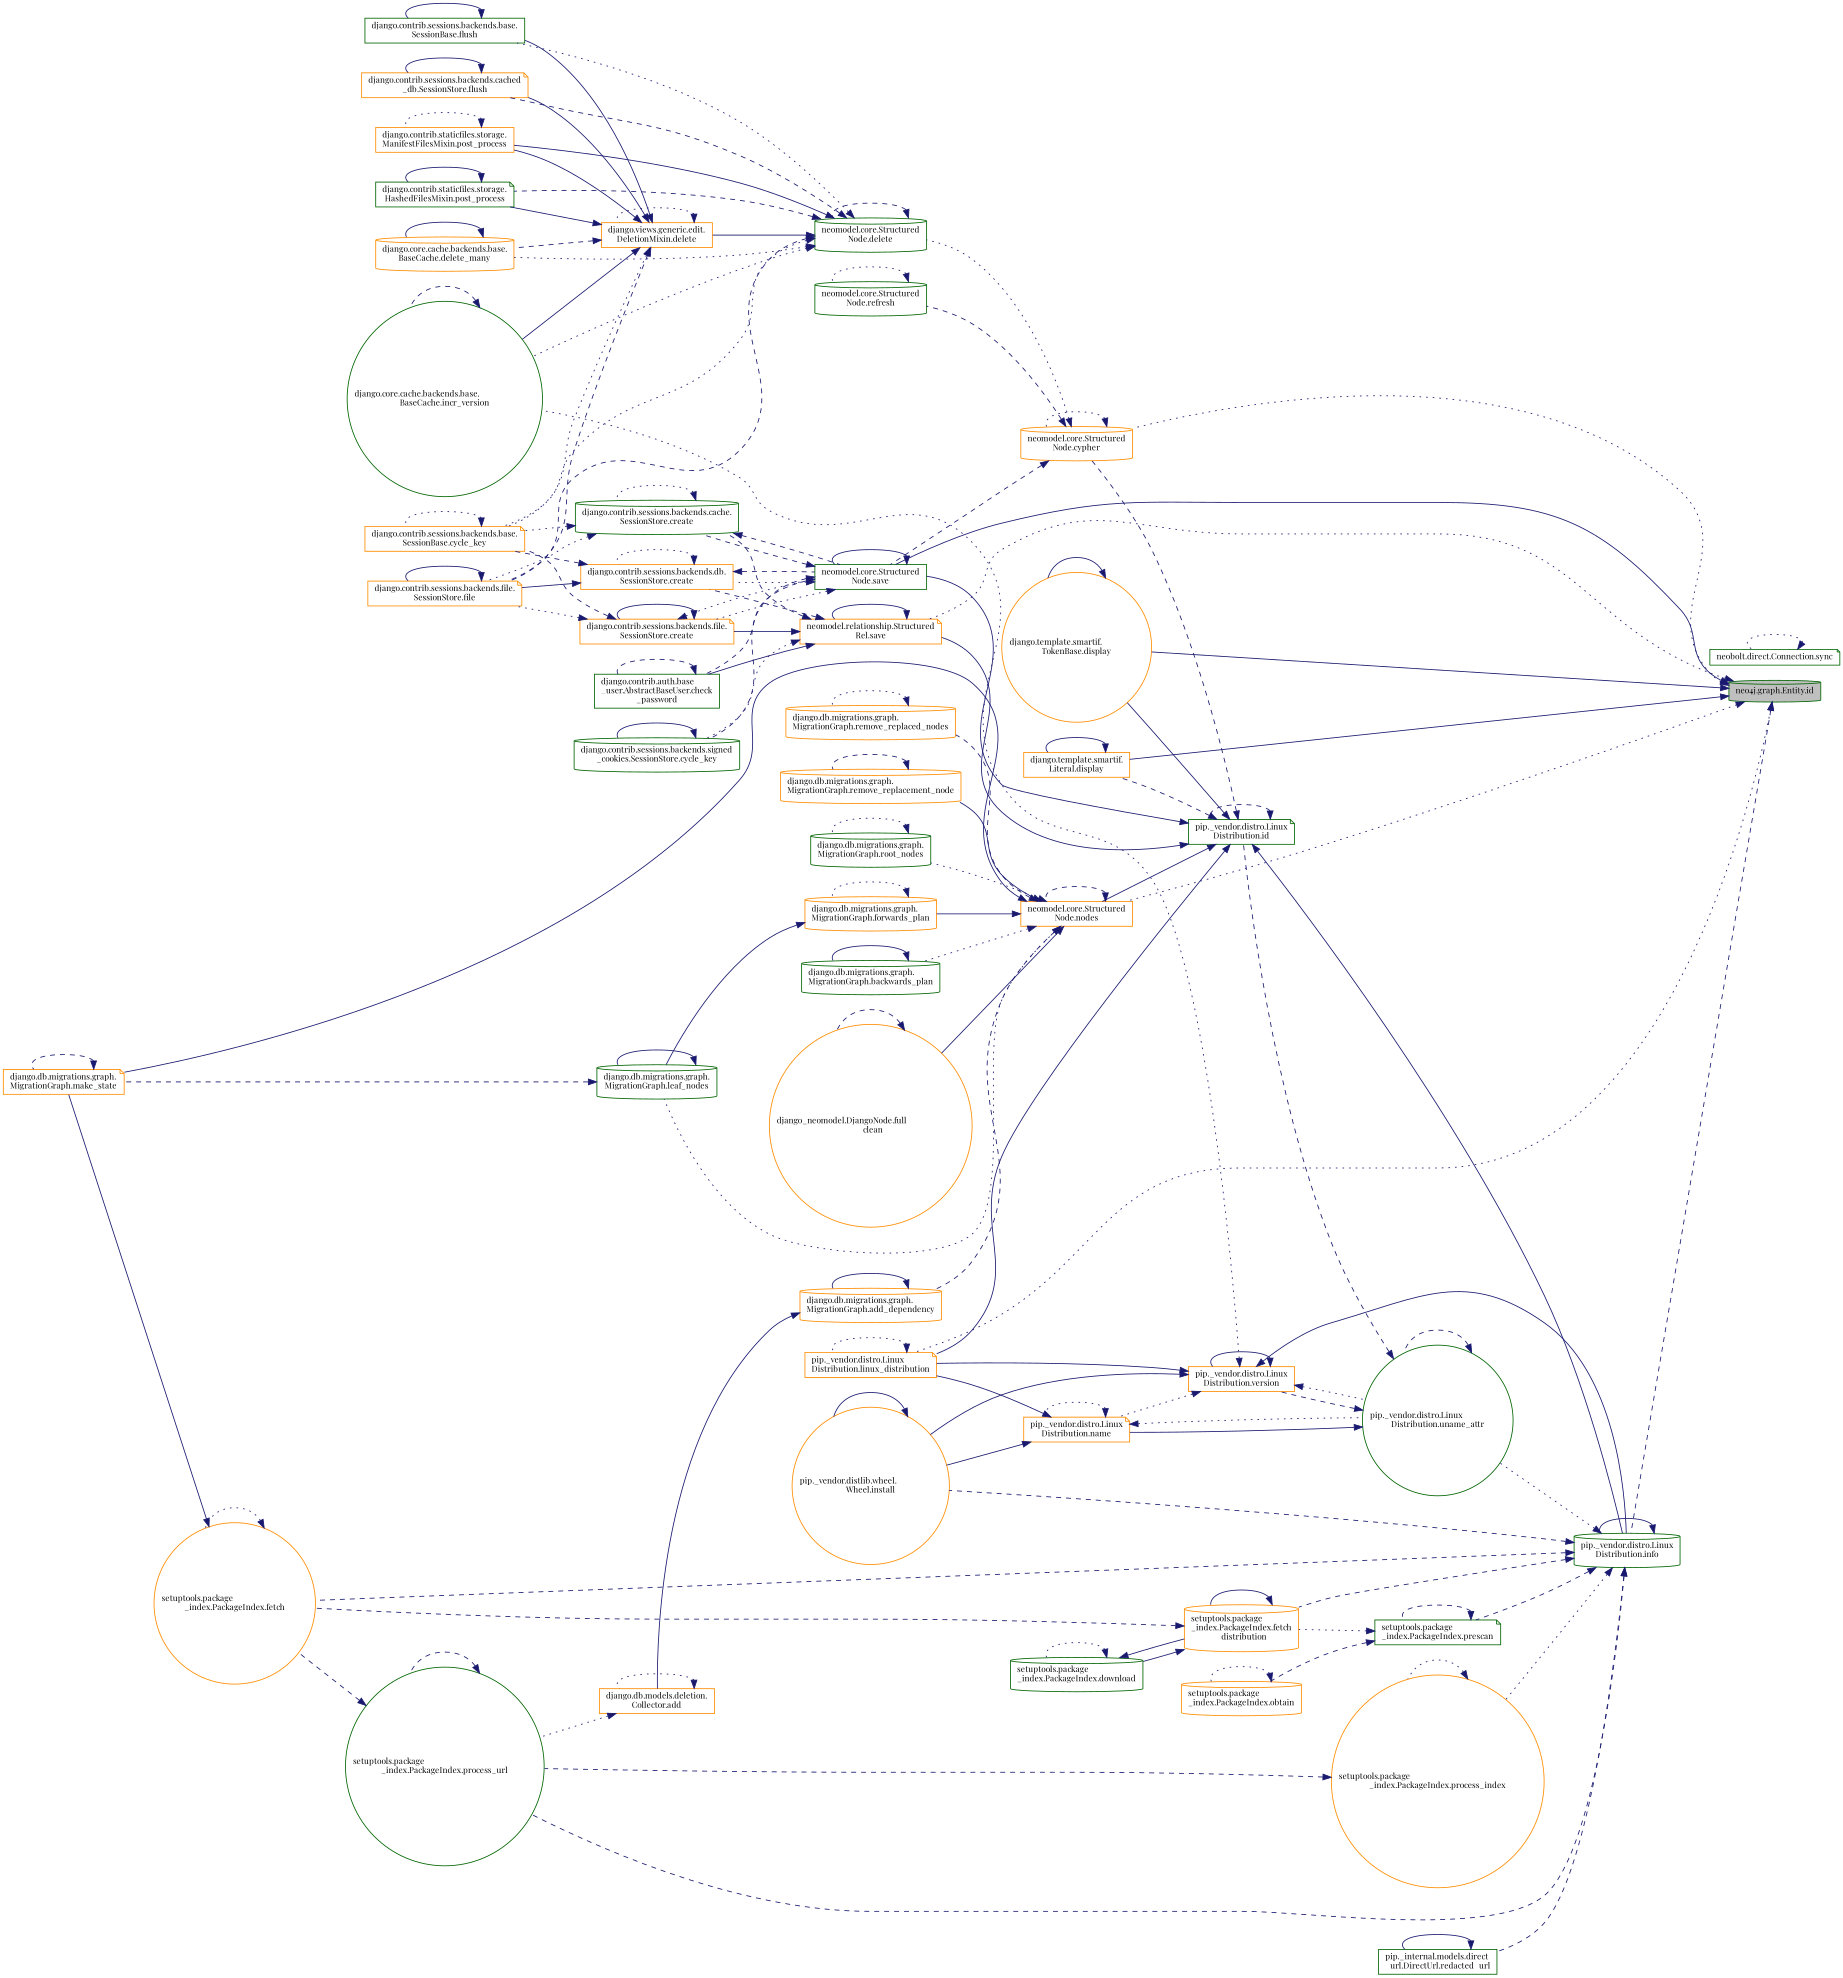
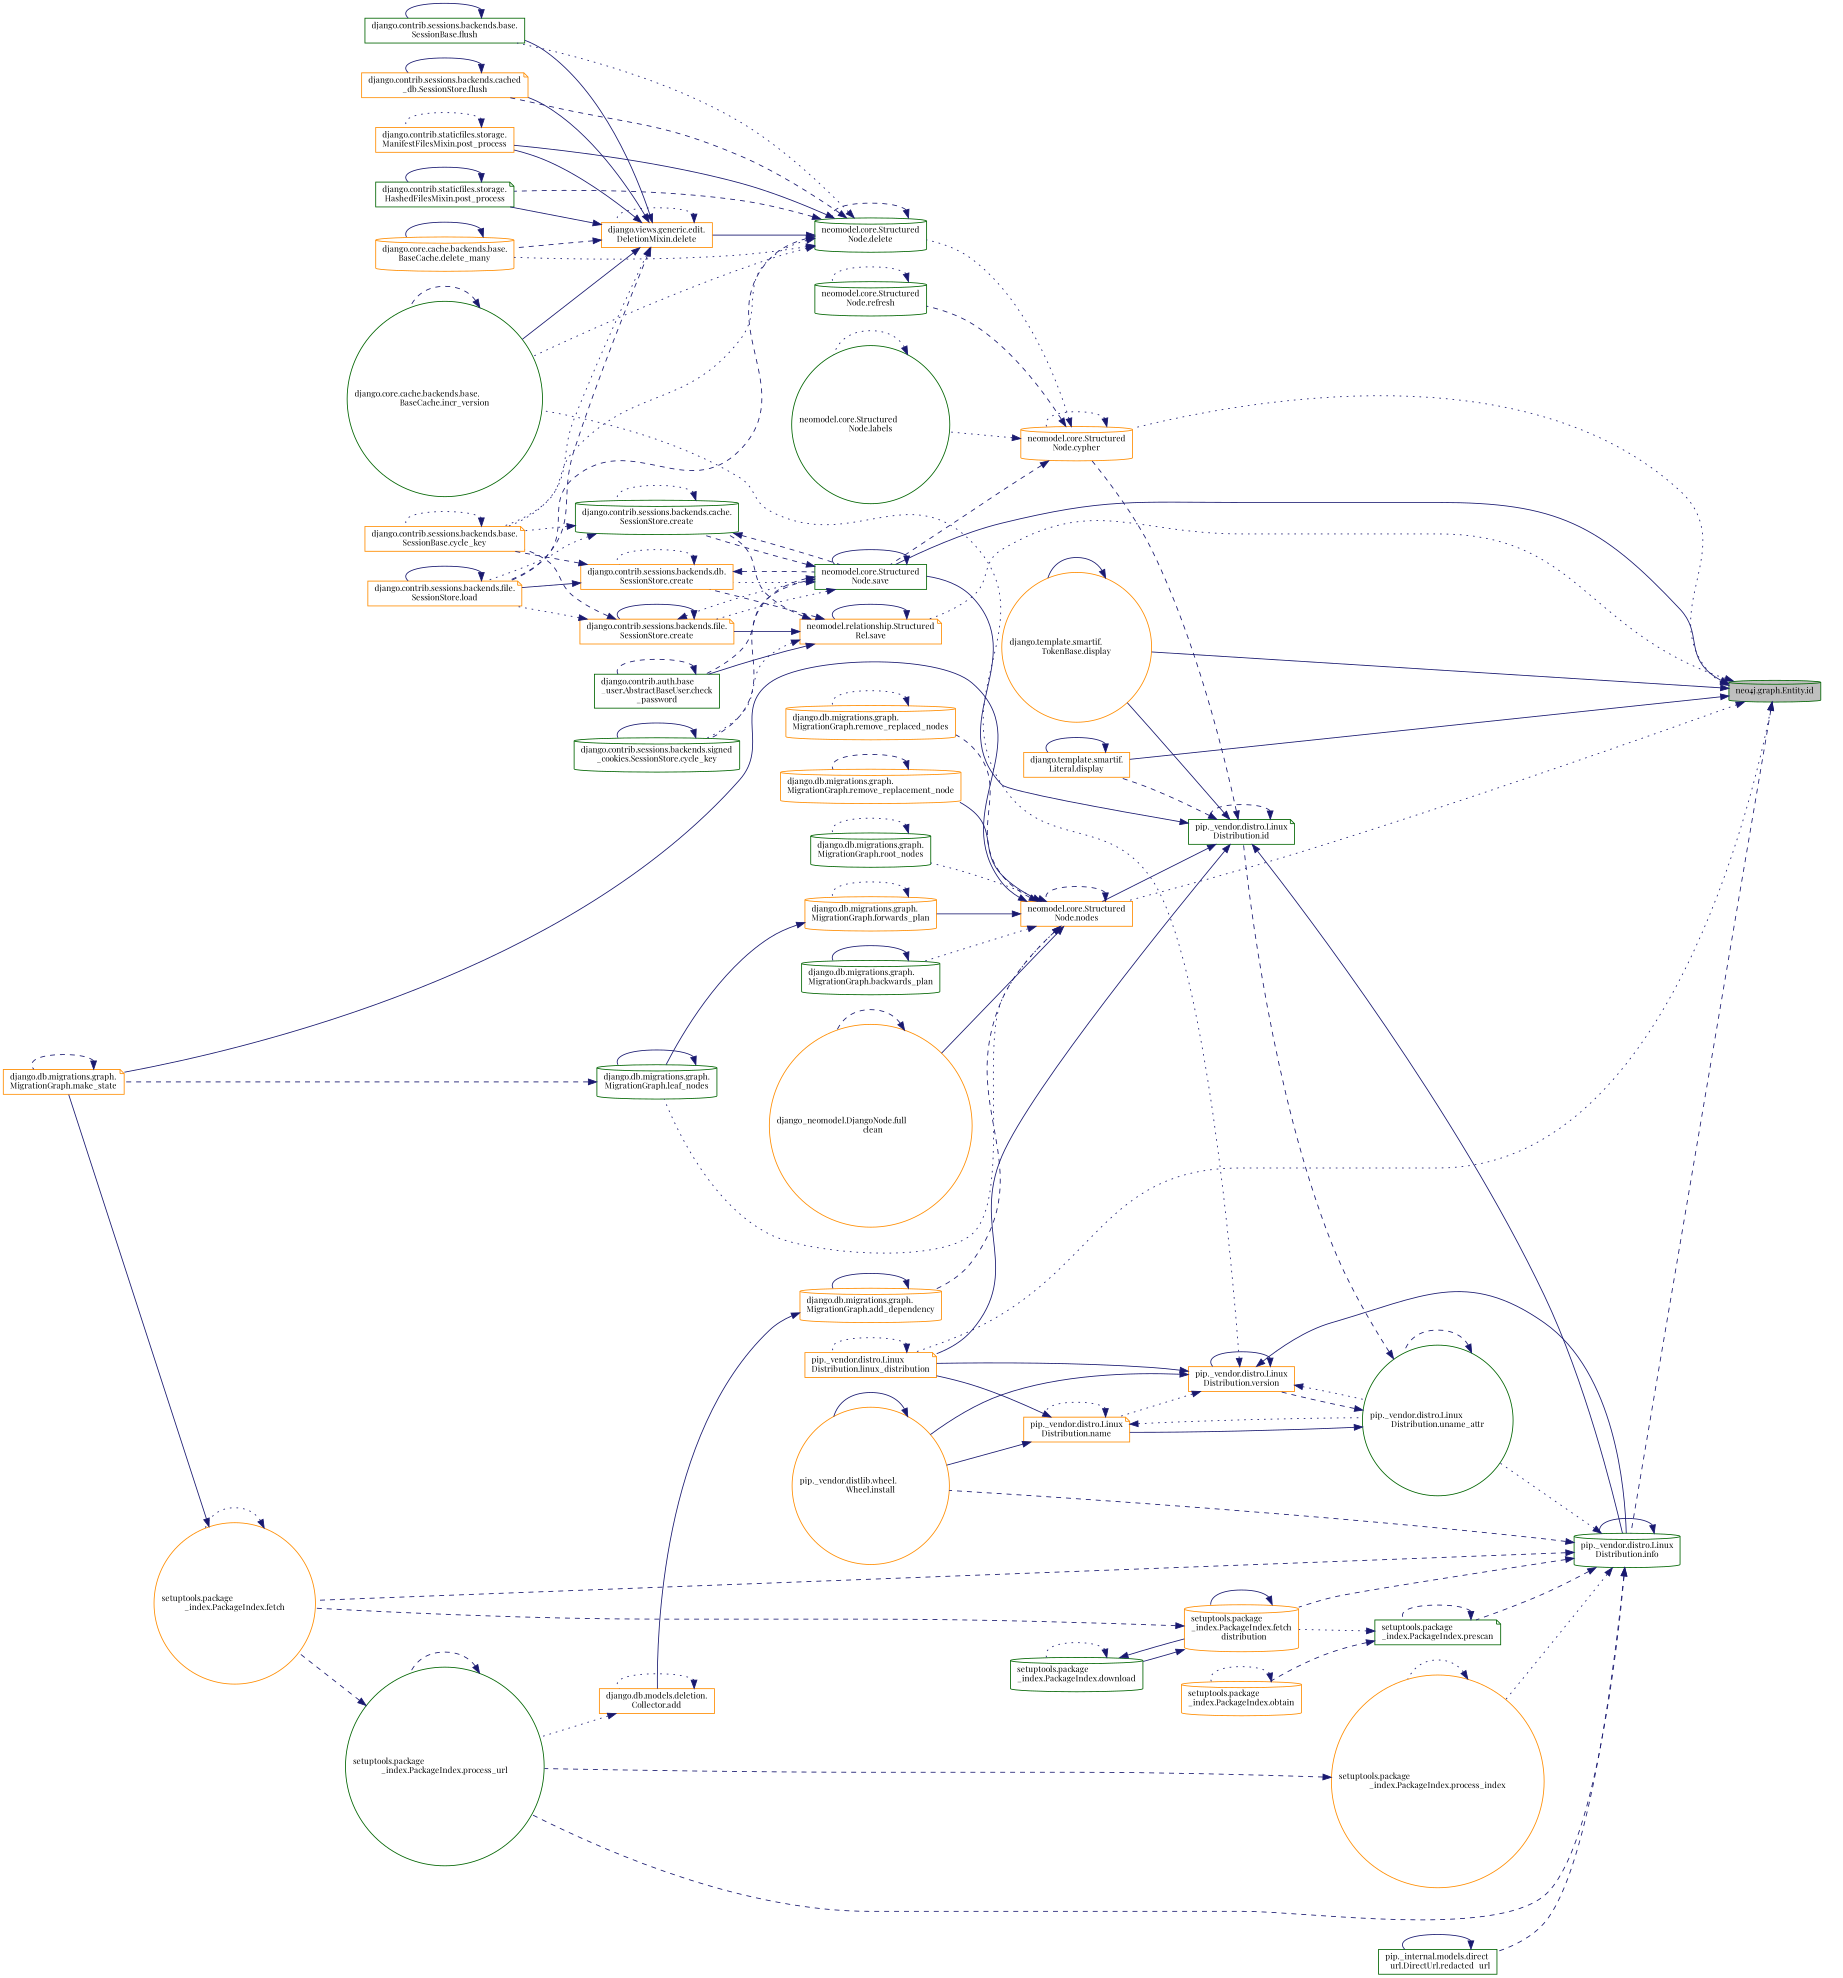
node "neomodel.core.Structured Node.labels": added
node "django.contrib.sessions.backends.file. SessionStore.file": label "django.contrib.sessions.backends.file. SessionStore.file" -> "django.contrib.sessions.backends.file. SessionStore.load"
node "neobolt.direct.Connection.sync": removed
edge "neomodel.relationship.Structured Rel.save" -> "pip._vendor.distro.Linux Distribution.id": removed
